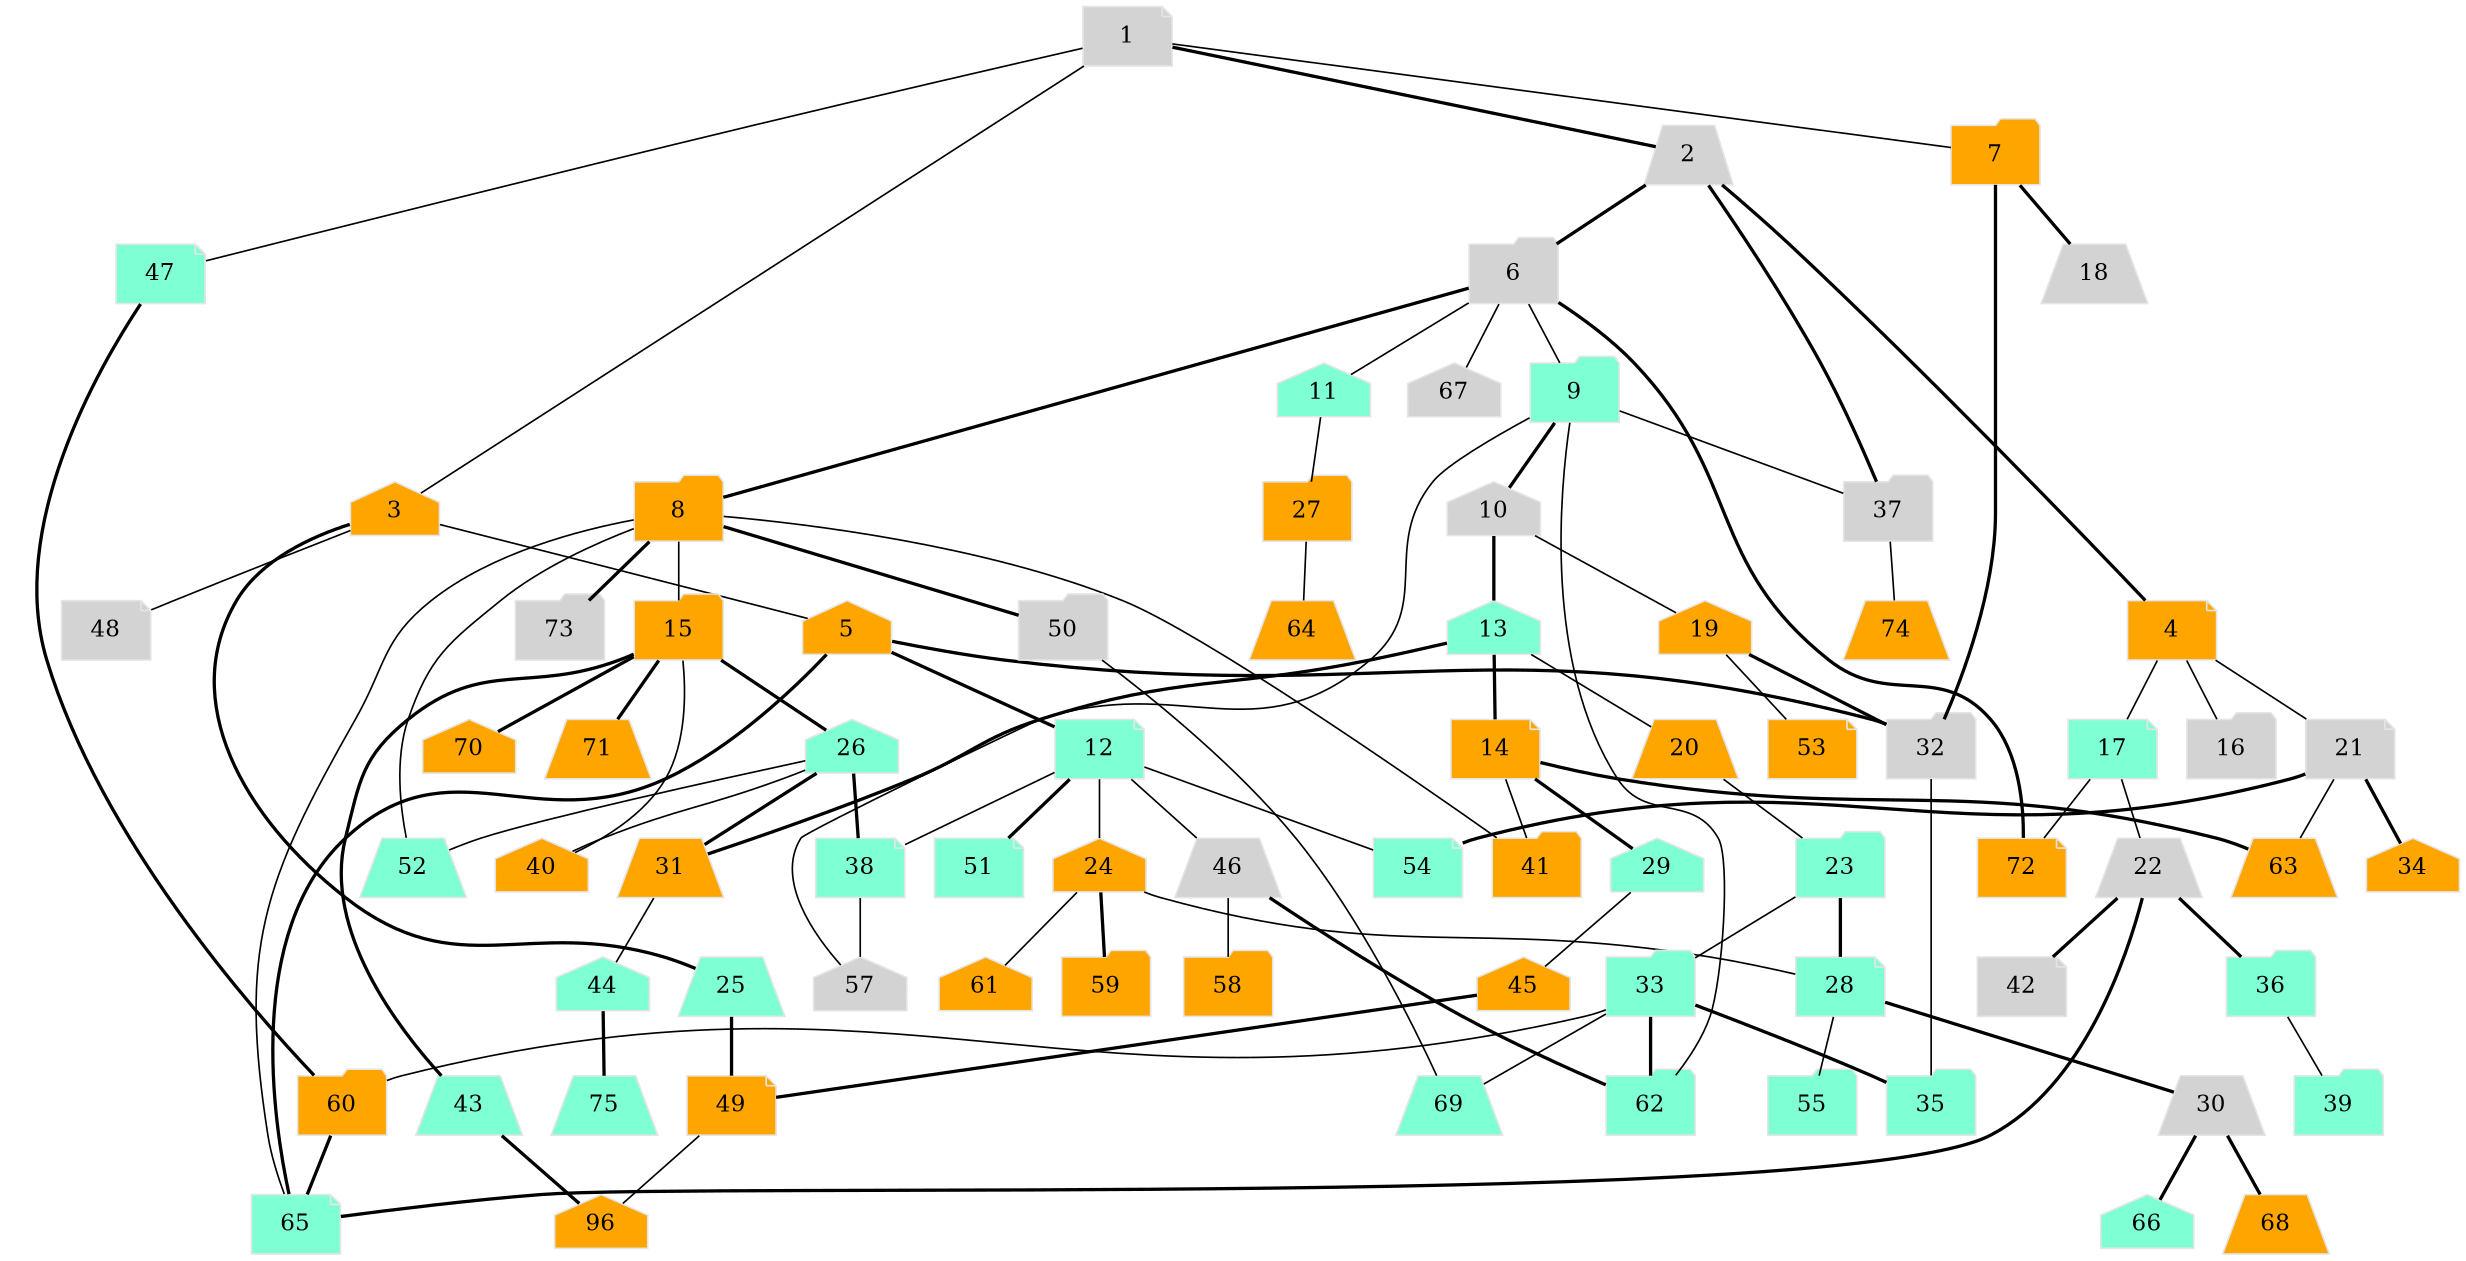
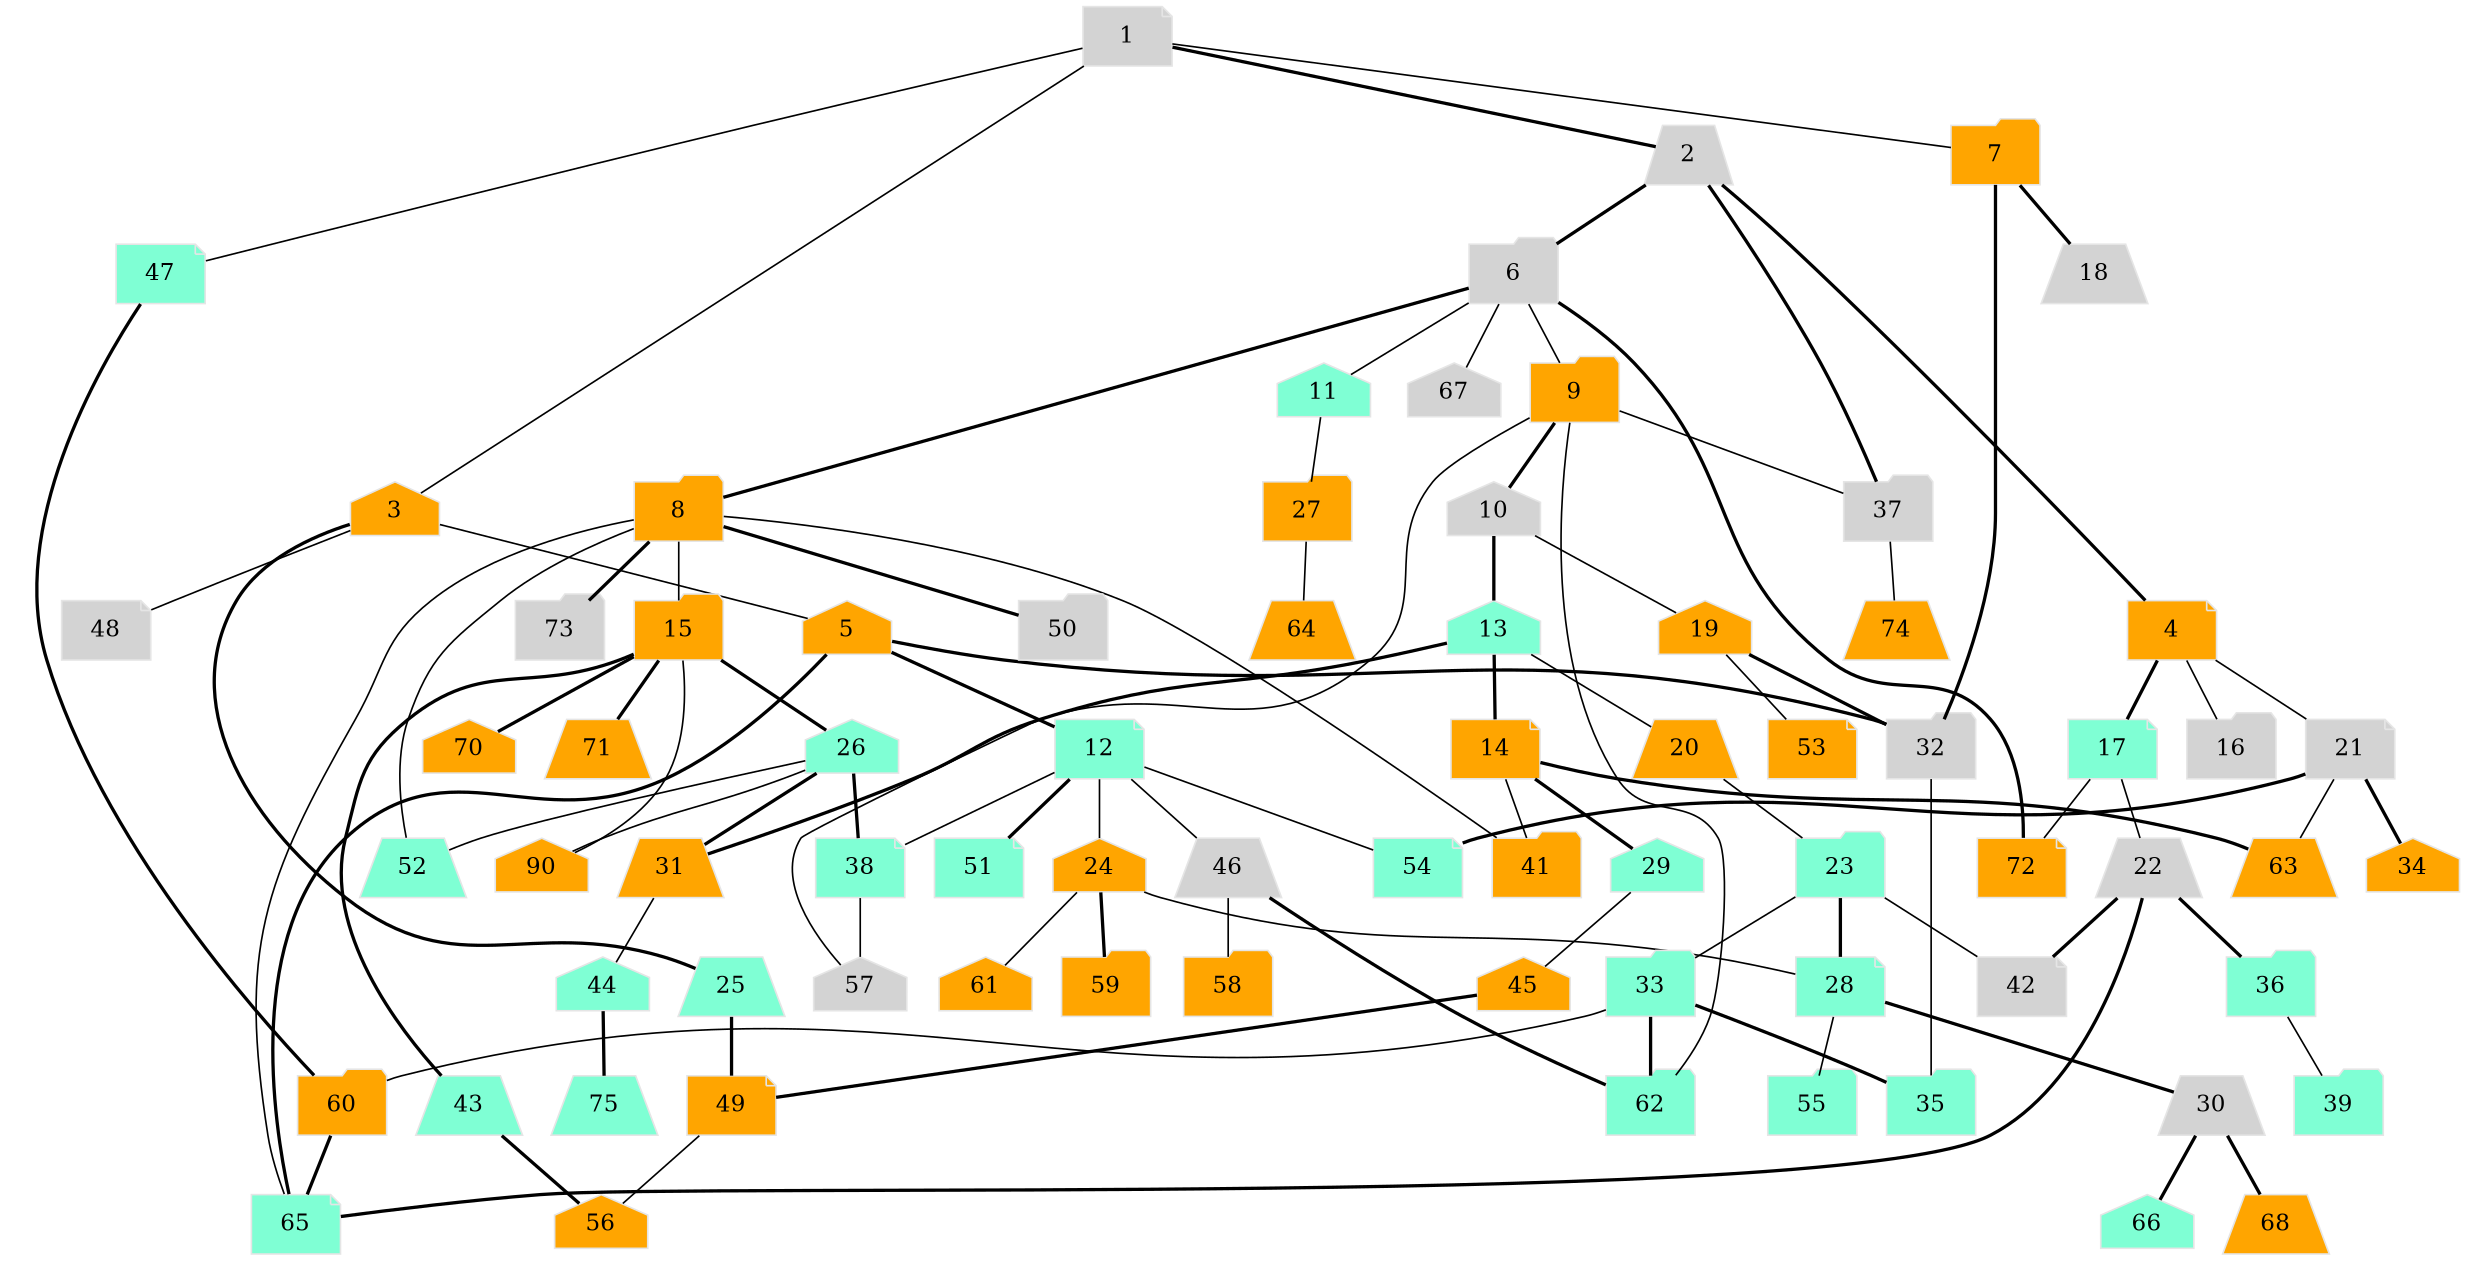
node "9": fillcolor aquamarine -> orange
edge "4" -- "17": style solid -> bold
node "40": label "40" -> "90"
edge "23" -- "42": added
node "69": removed
node "96": label "96" -> "56"
